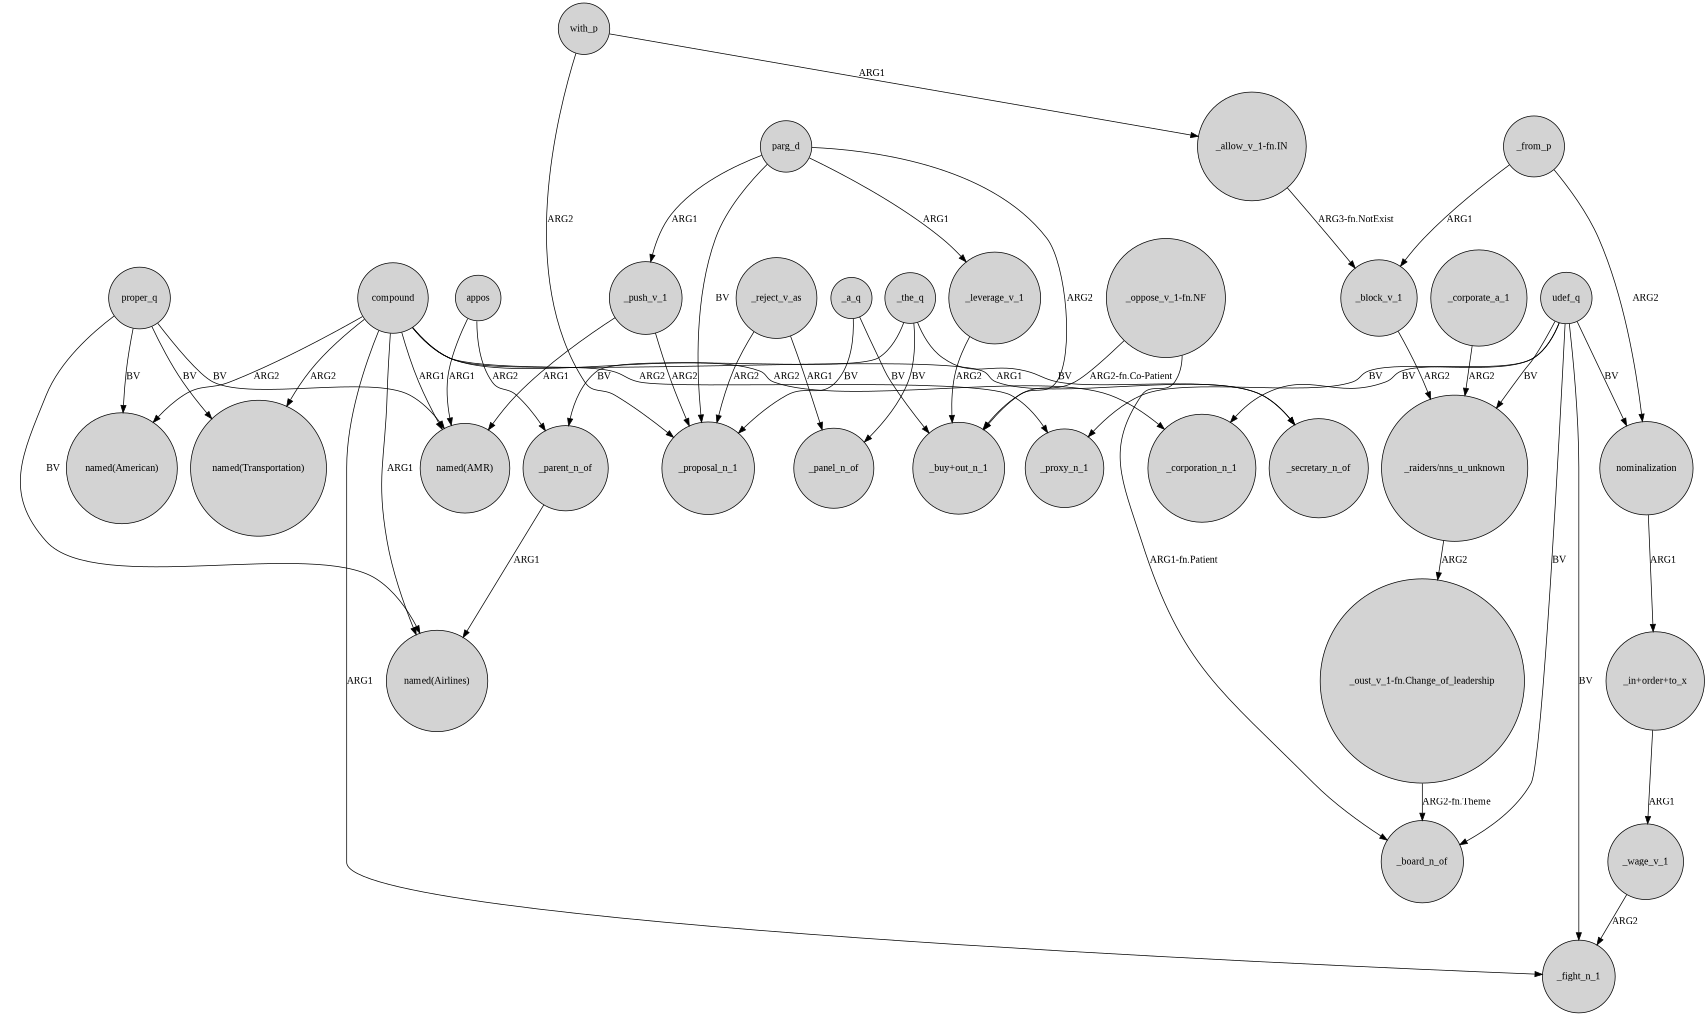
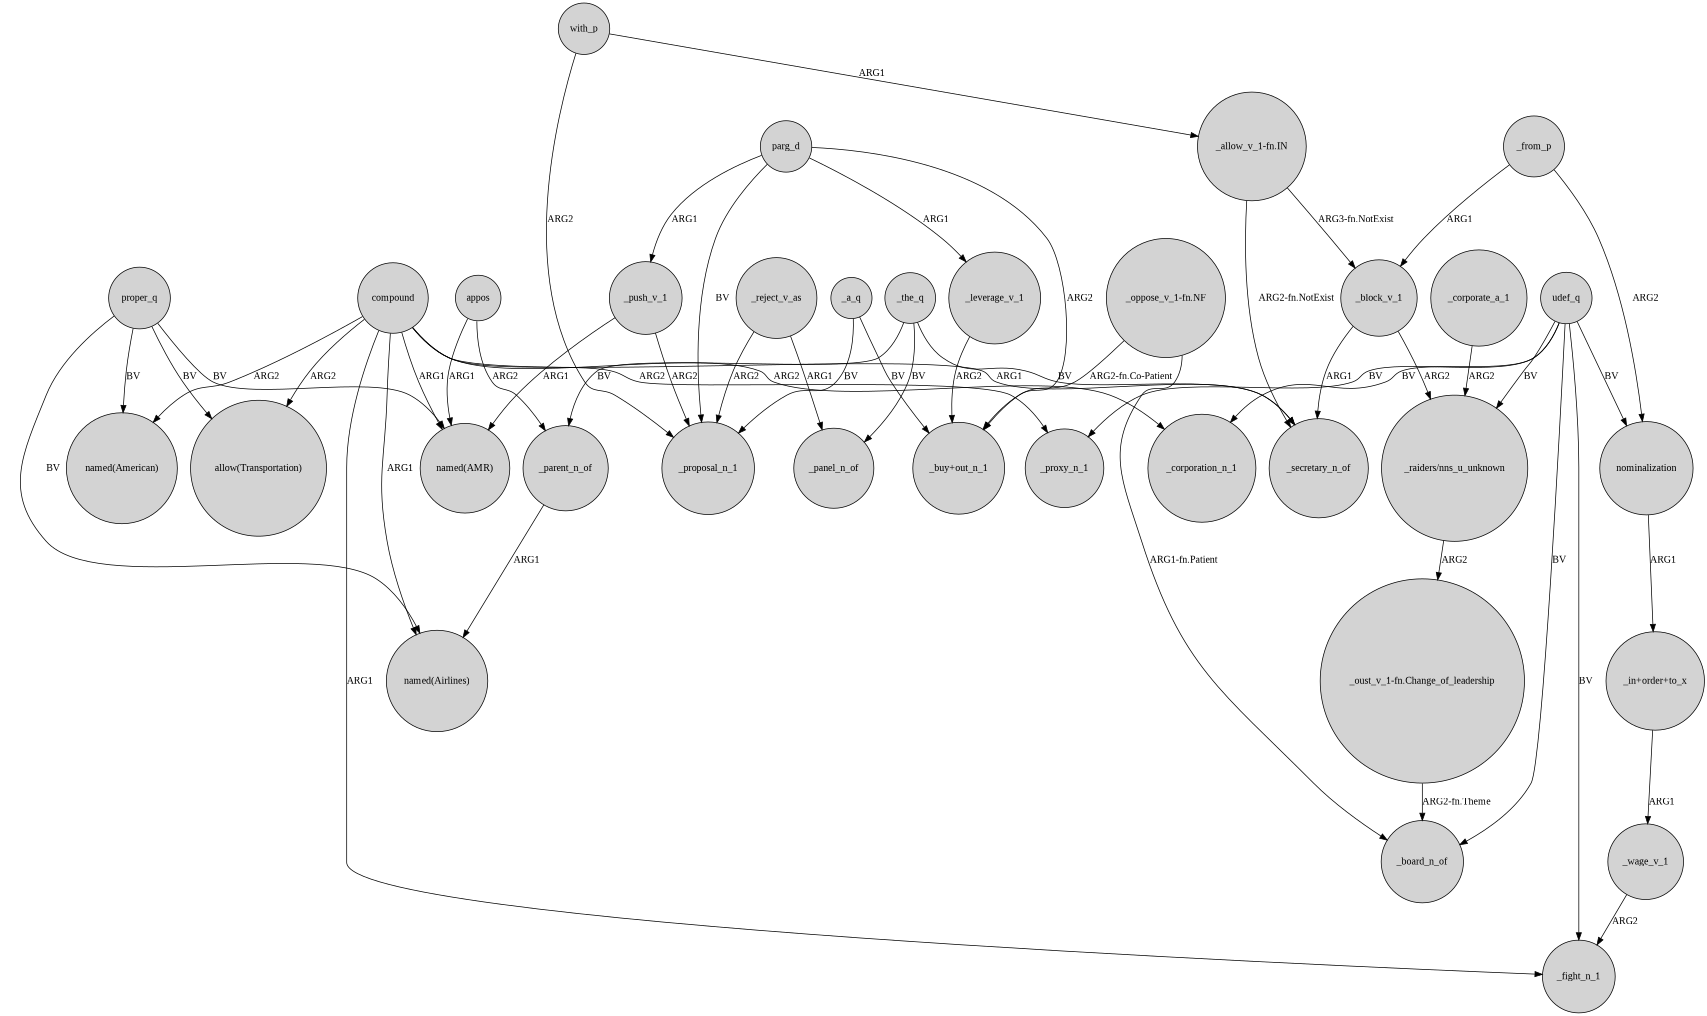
edge "_allow_v_1-fn.IN" -> "_secretary_n_of": added, label "ARG2-fn.NotExist"
edge "_block_v_1" -> "_secretary_n_of": added, label "ARG1"
node "named(Transportation)": label "named(Transportation)" -> "allow(Transportation)"
